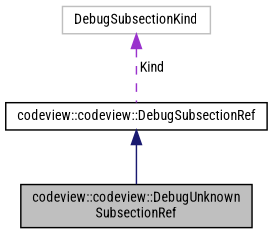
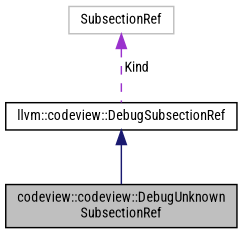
node "DebugSubsectionKind": label "DebugSubsectionKind" -> "SubsectionRef"
node "codeview::codeview::DebugSubsectionRef": label "codeview::codeview::DebugSubsectionRef" -> "llvm::codeview::DebugSubsectionRef"
